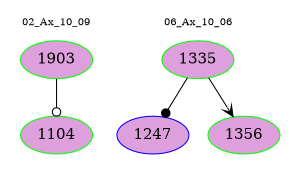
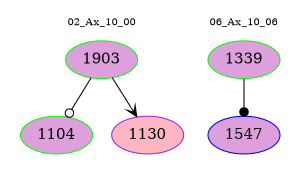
cluster "02_Ax_10_09": label "02_Ax_10_09" -> "02_Ax_10_00"
node "1335": label "1335" -> "1339"
node "1130": added
node "1247": label "1247" -> "1547"
node "1356": removed
